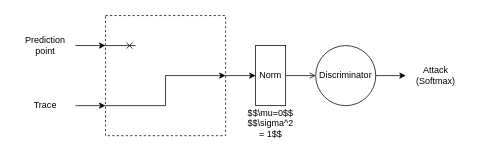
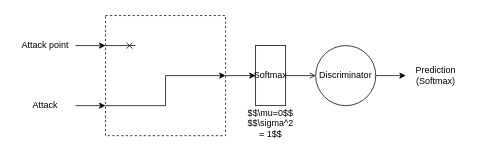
node "Prediction point": label "Prediction point" -> "Attack point"
node "Norm": label "Norm" -> "Softmax"
node "Attack (Softmax)": label "Attack (Softmax)" -> "Prediction (Softmax)"
node "Trace": label "Trace" -> "Attack"
